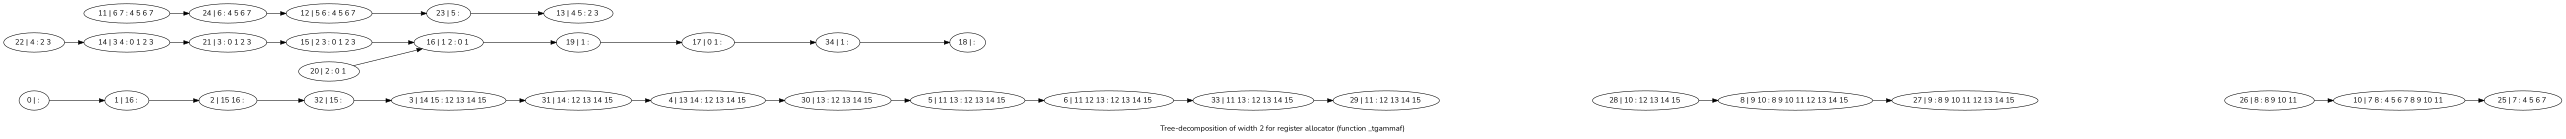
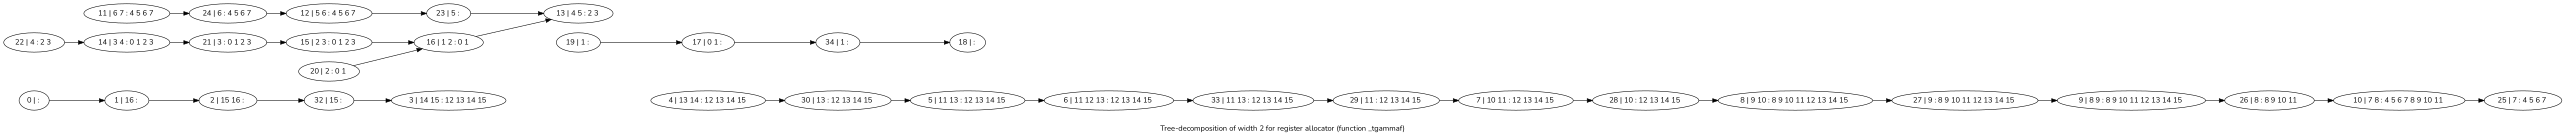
edge "16 | 1 2 : 0 1" -> "19 | 1 :": now "16 | 1 2 : 0 1" -> "13 | 4 5 : 2 3"
node "31 | 14 : 12 13 14 15": removed
node "7 | 10 11 : 12 13 14 15": added
node "9 | 8 9 : 8 9 10 11 12 13 14 15": added
